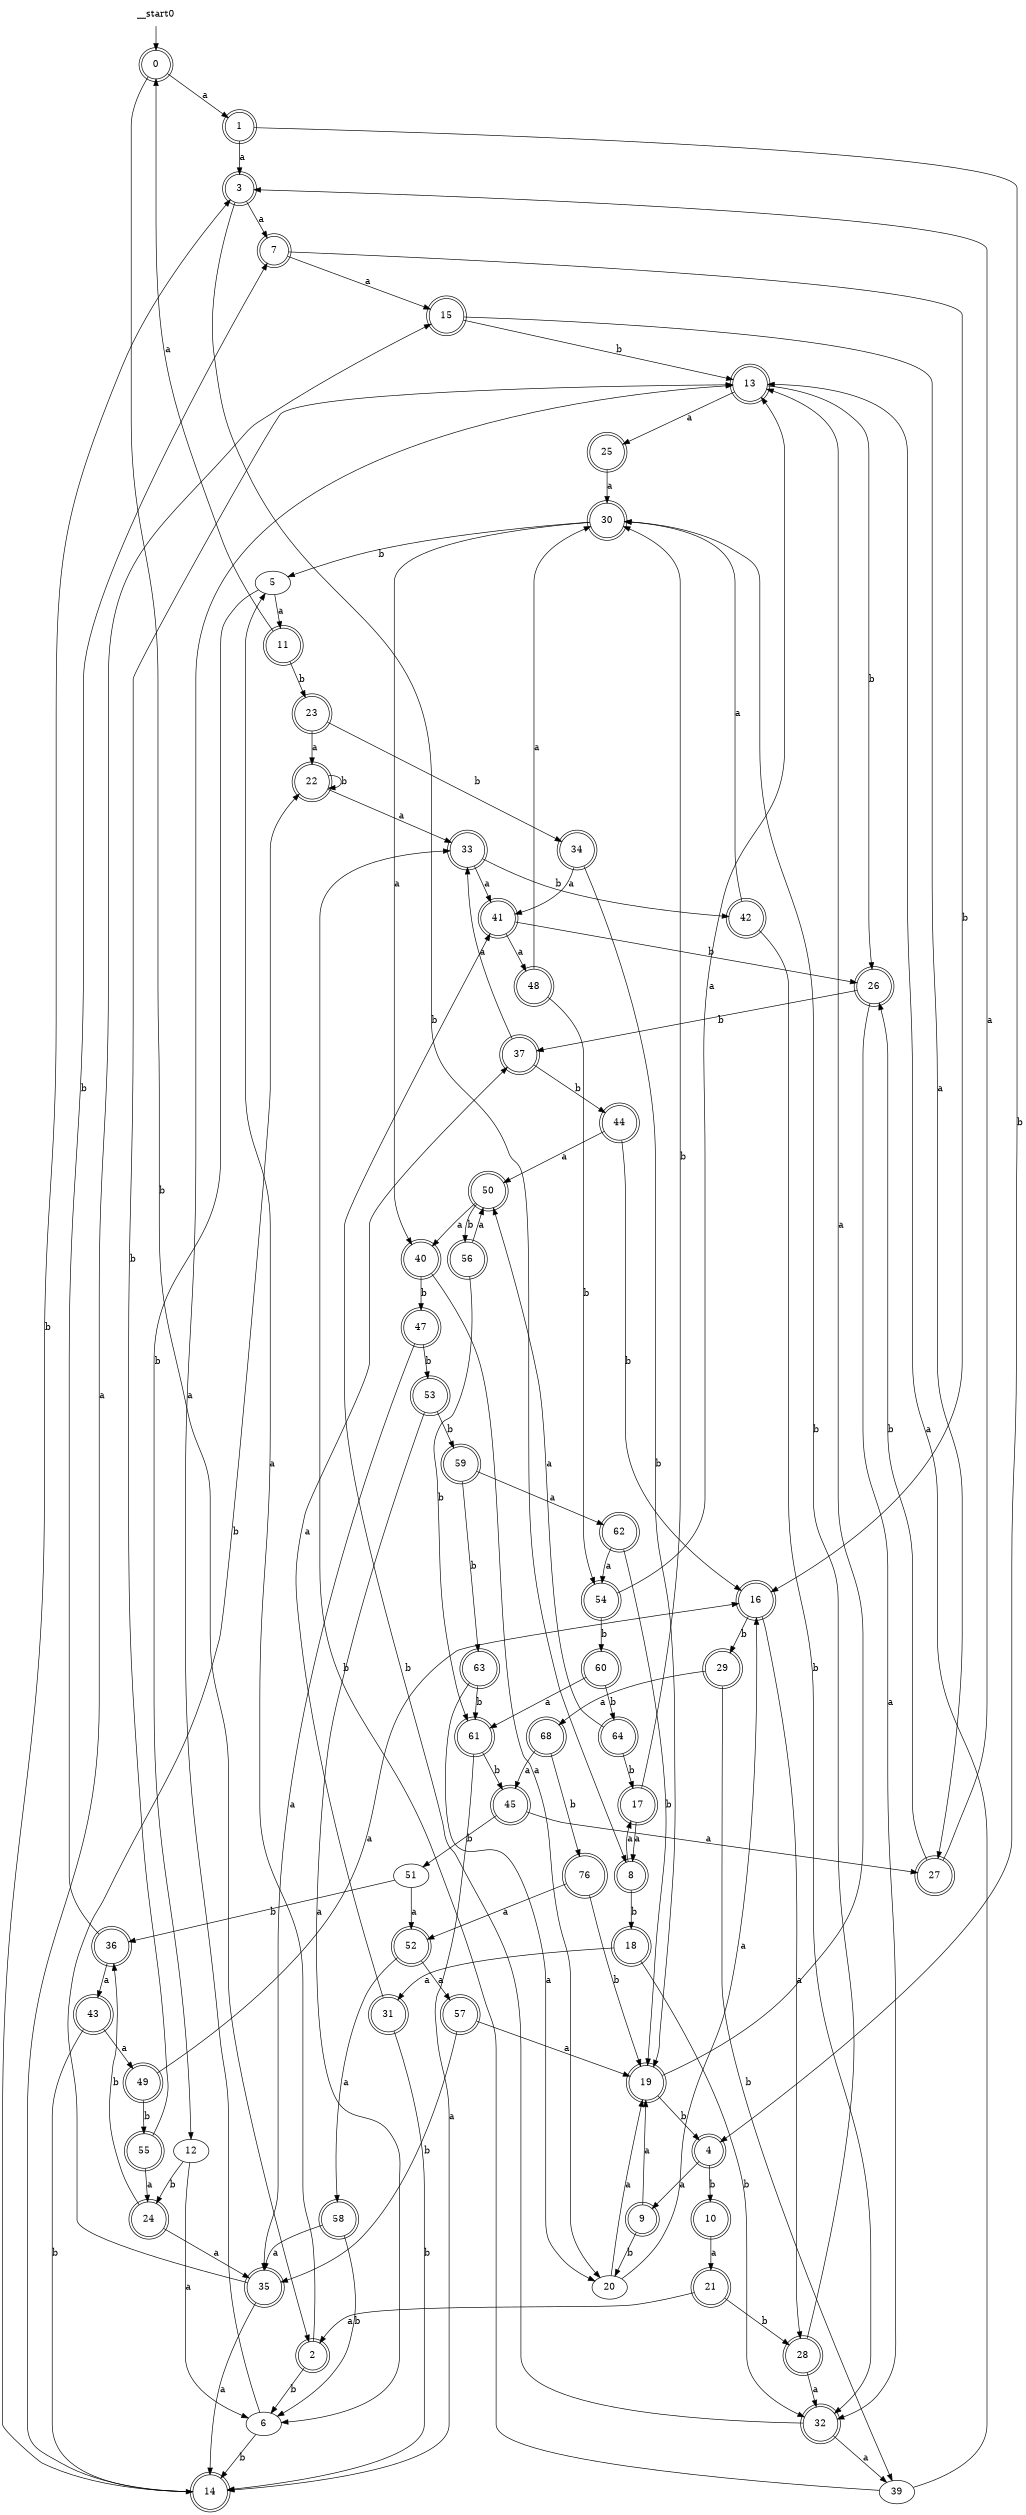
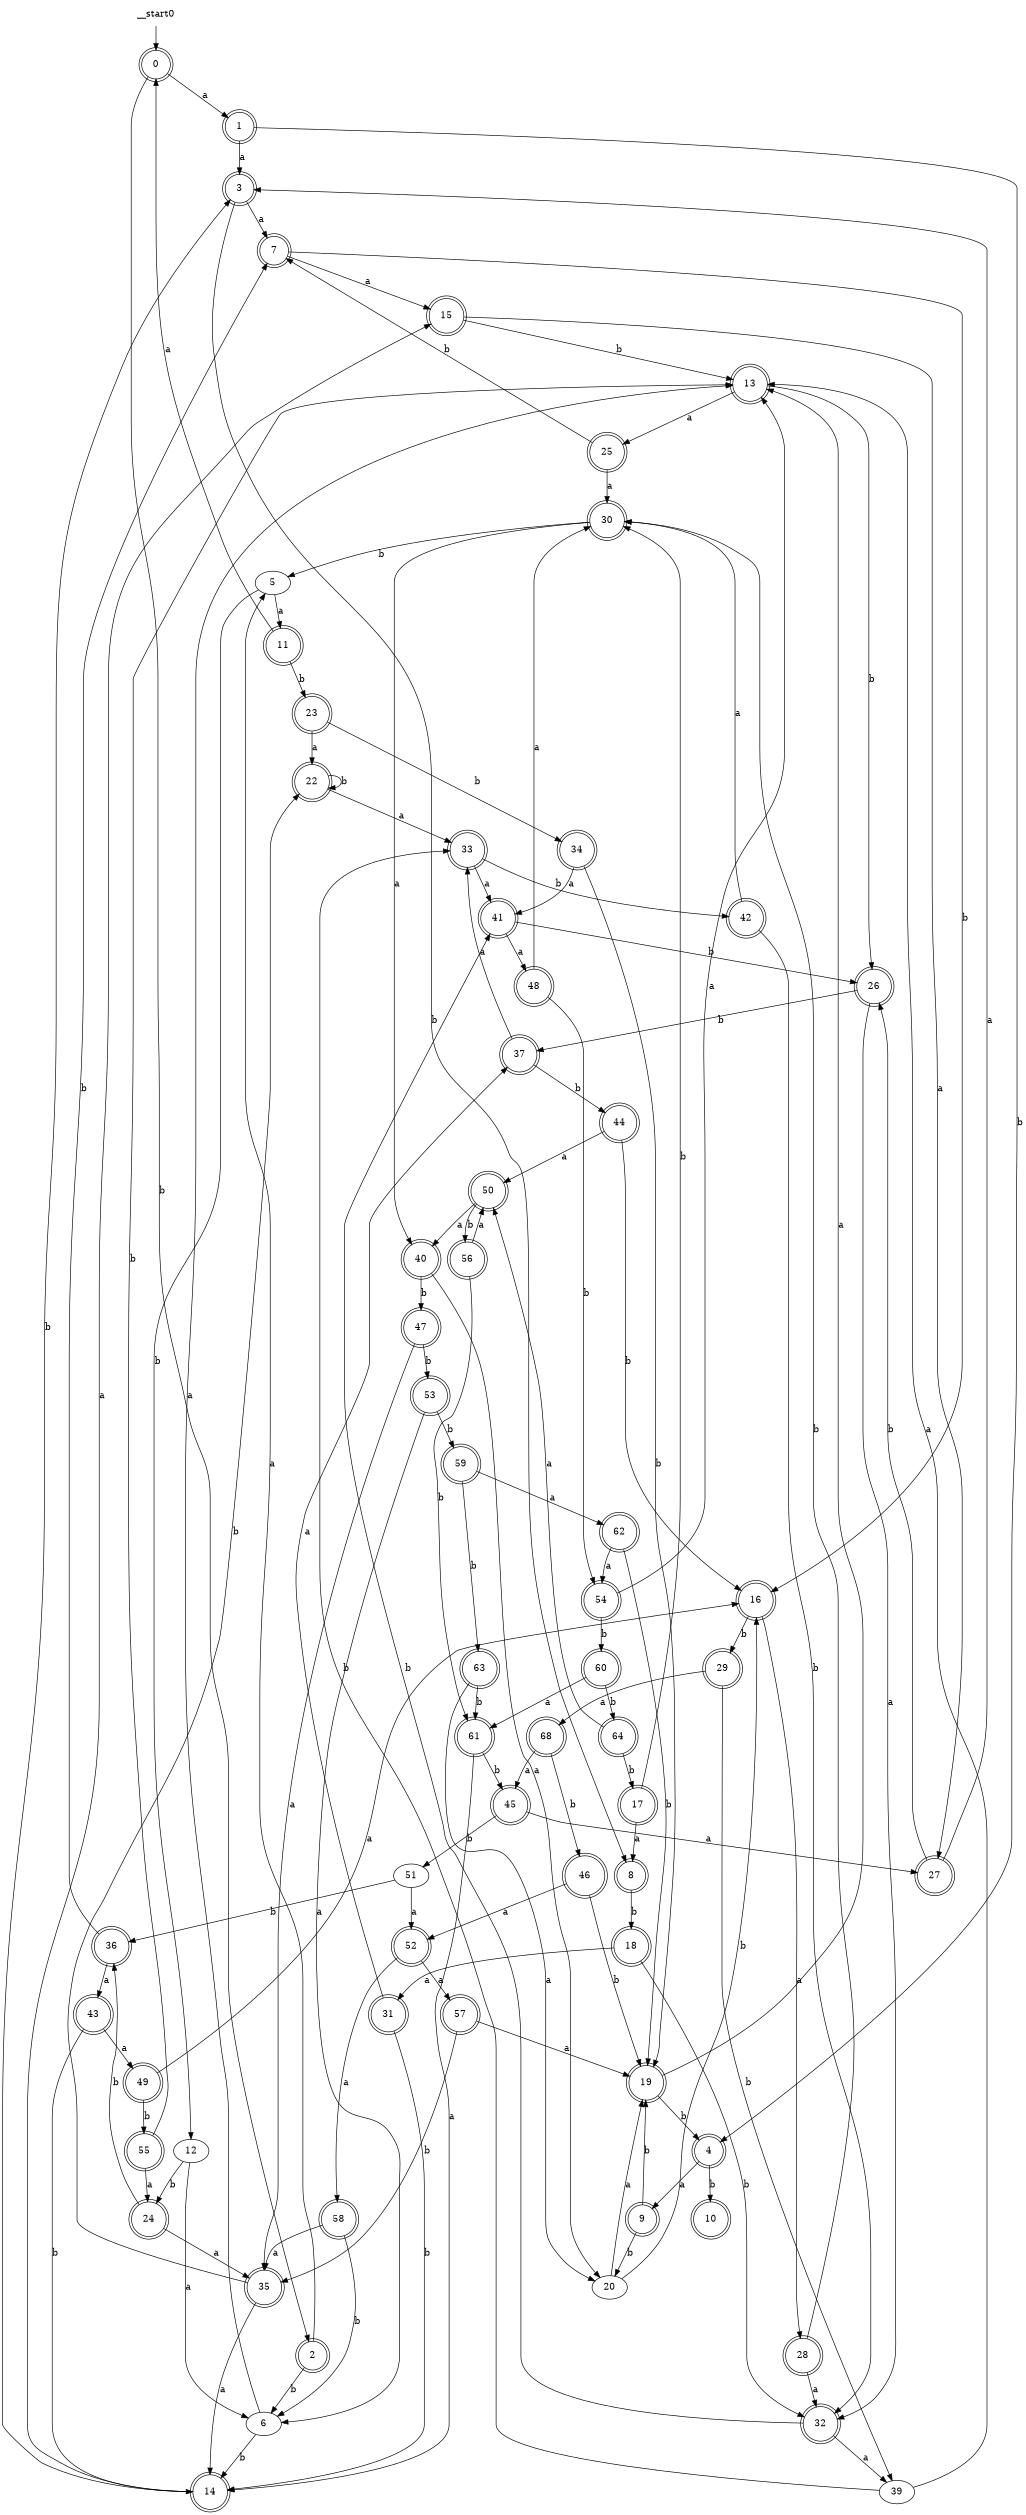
edge "25" -> "7": added, label "b"
edge "8" -> "17": removed, label "a"
node "76": label "76" -> "46"
edge "20" -> "16": label "a" -> "b"
edge "9" -> "19": label "a" -> "b"
node "21": removed
